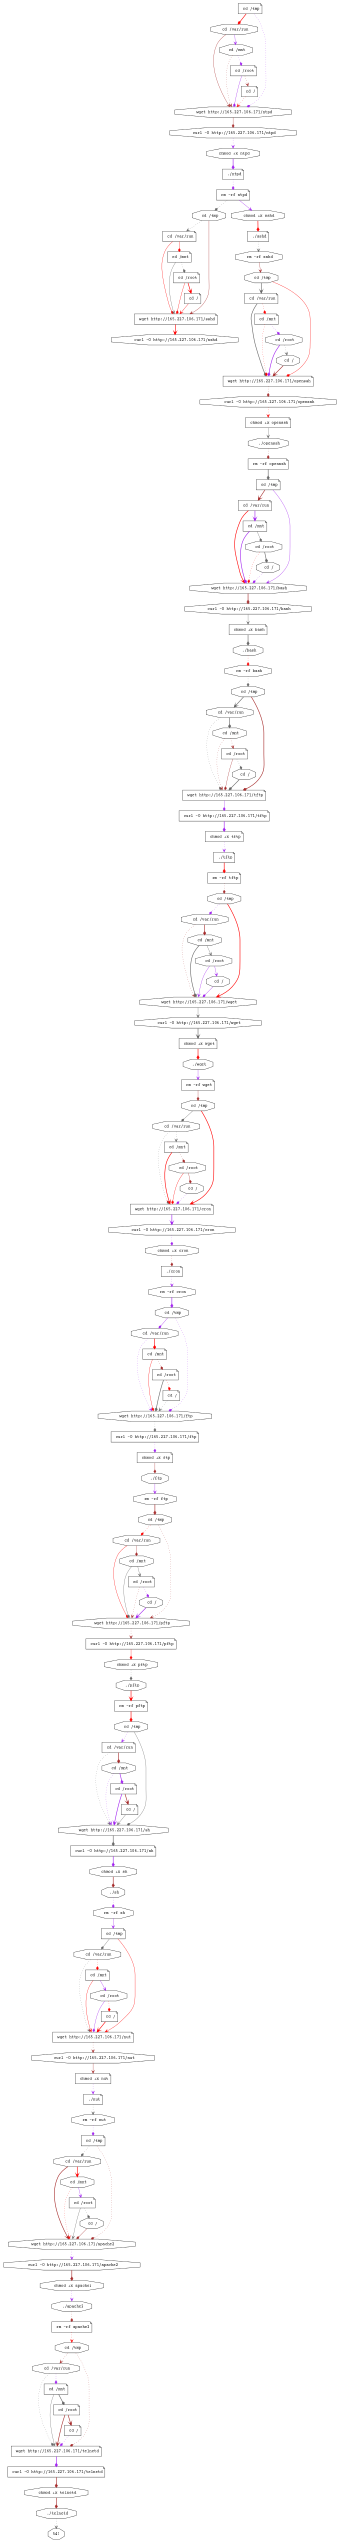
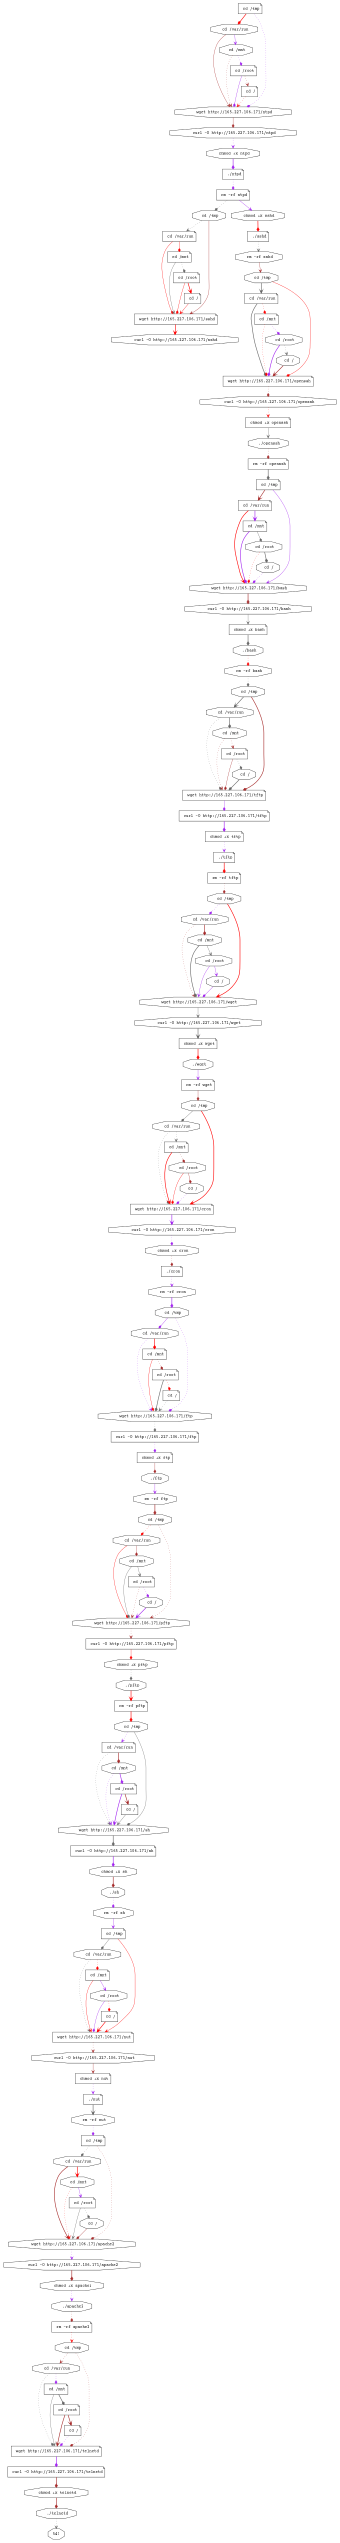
edge "./nut" -> "rm -rf nut": style dotted -> bold
